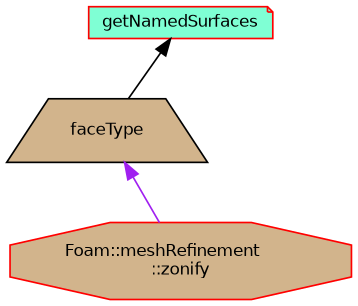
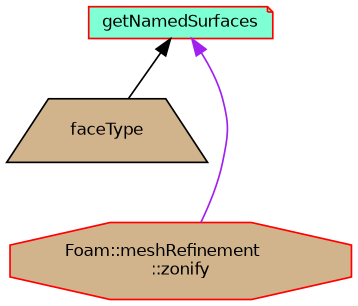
edge "Foam::meshRefinement ::zonify" -> "faceType": now "Foam::meshRefinement ::zonify" -> "getNamedSurfaces"
